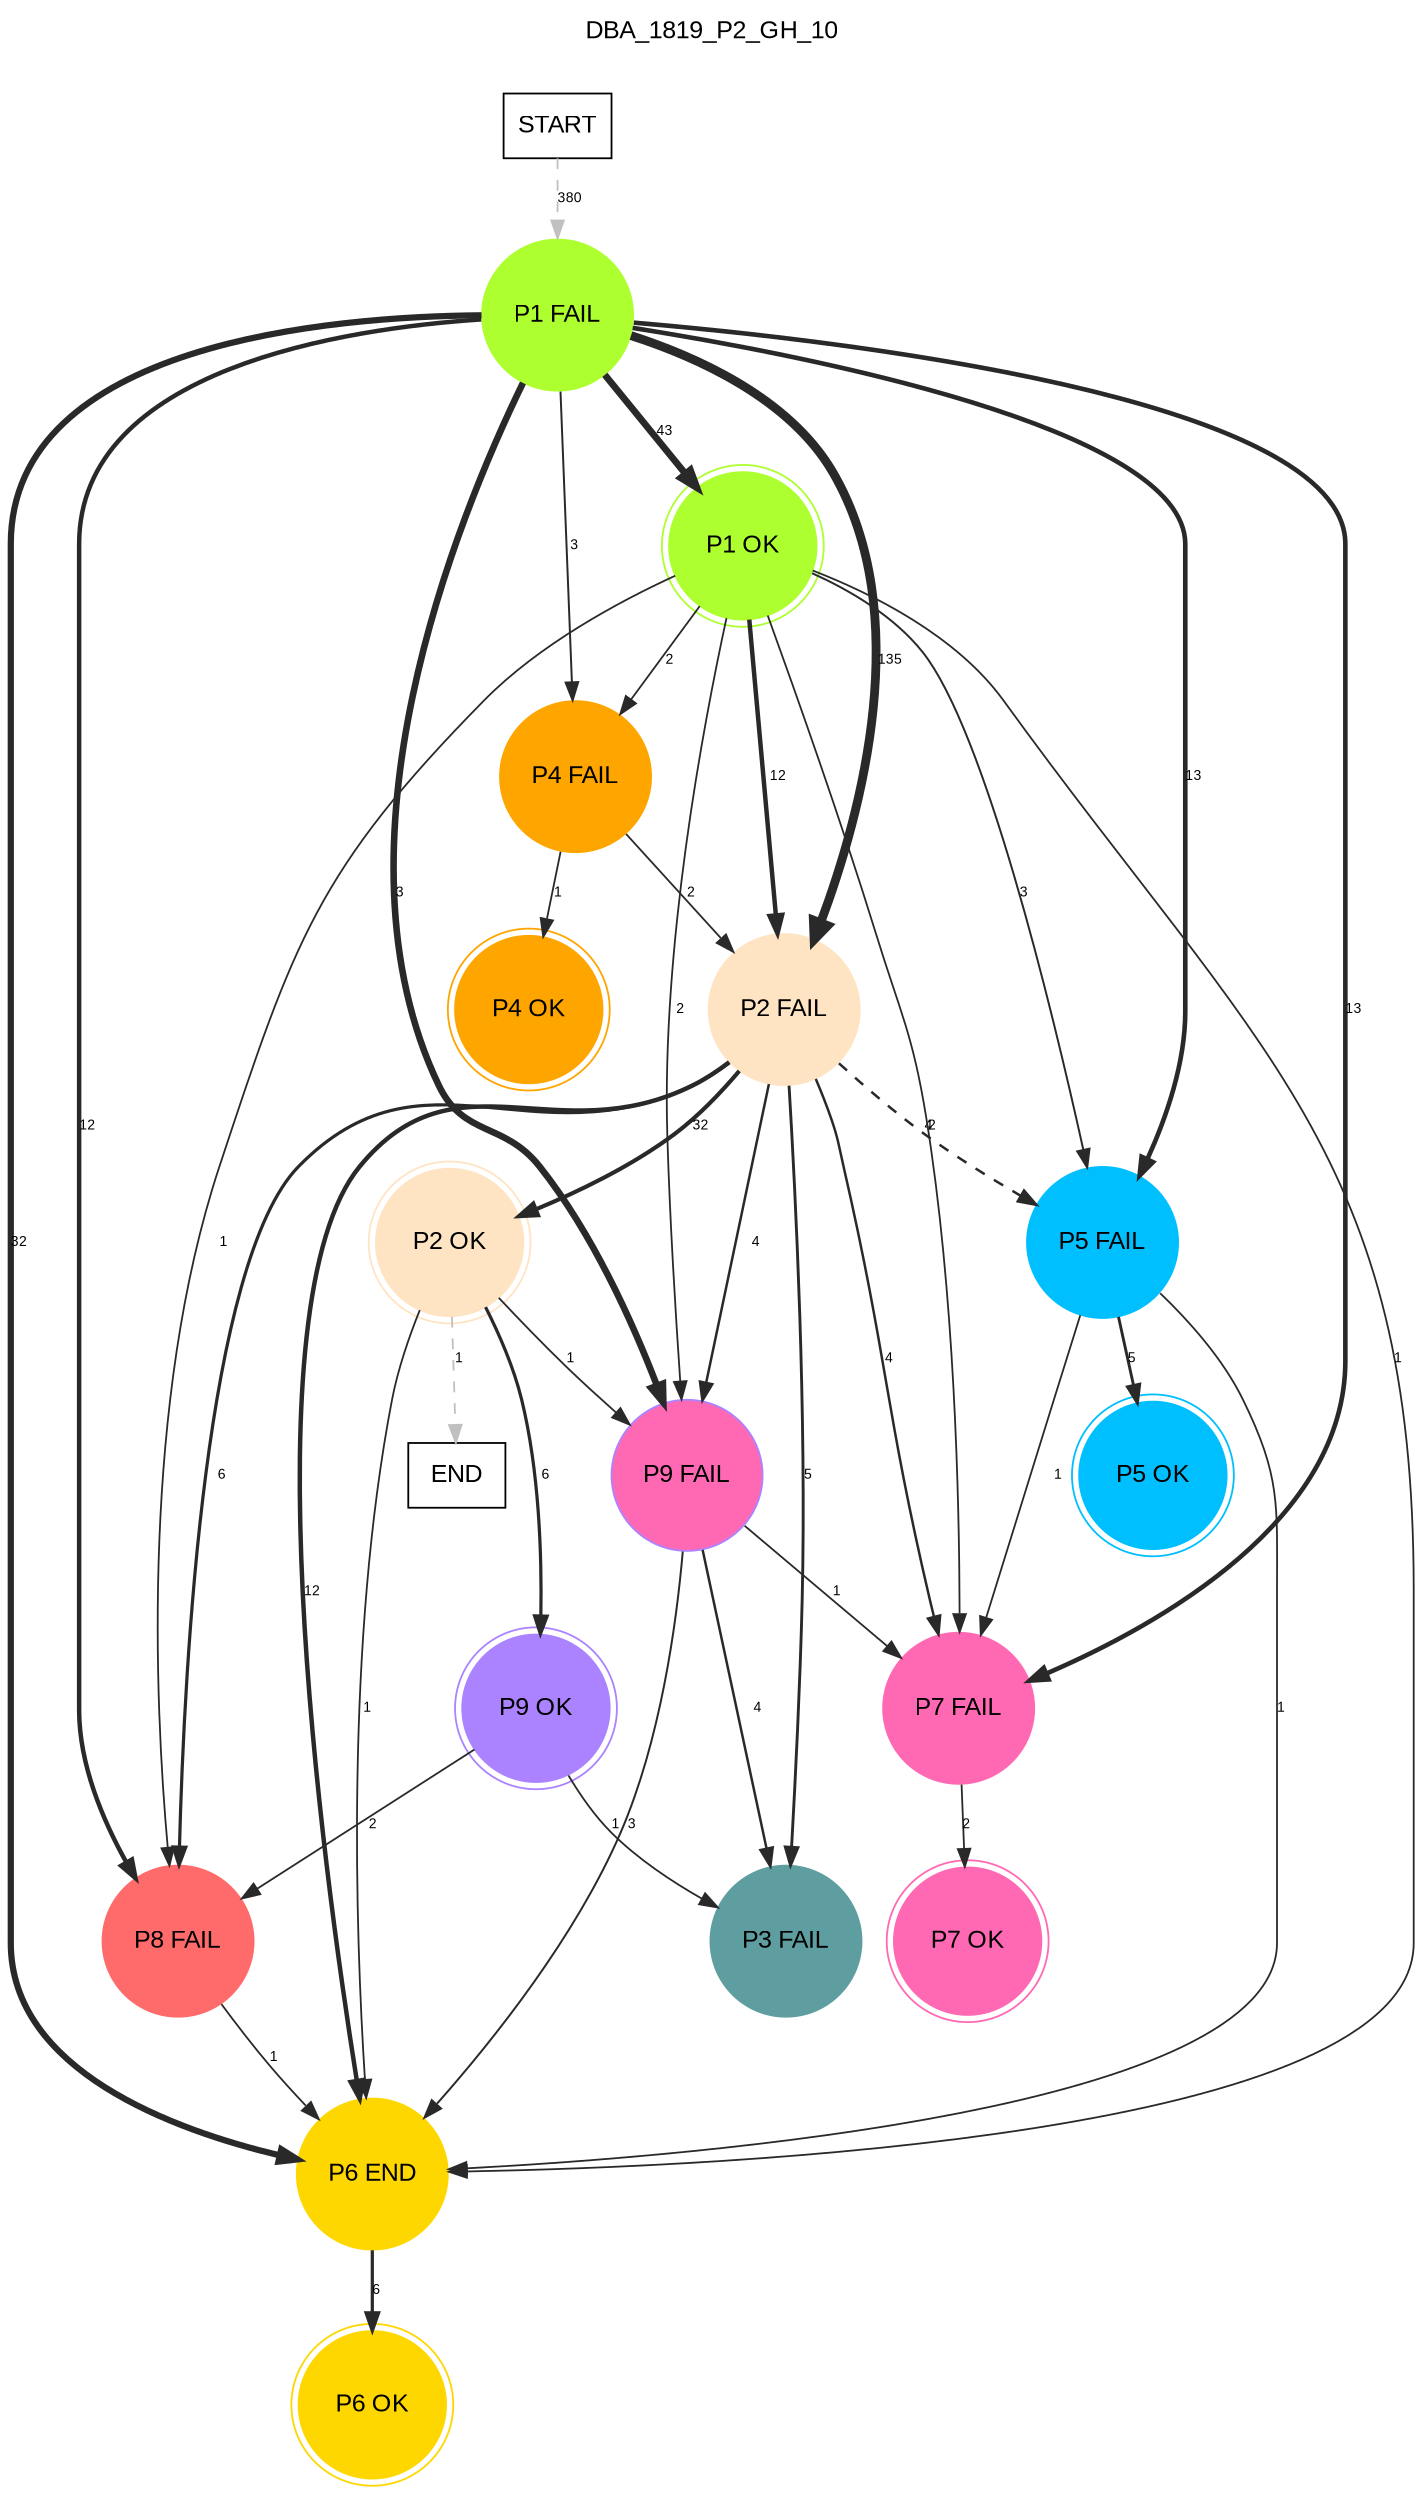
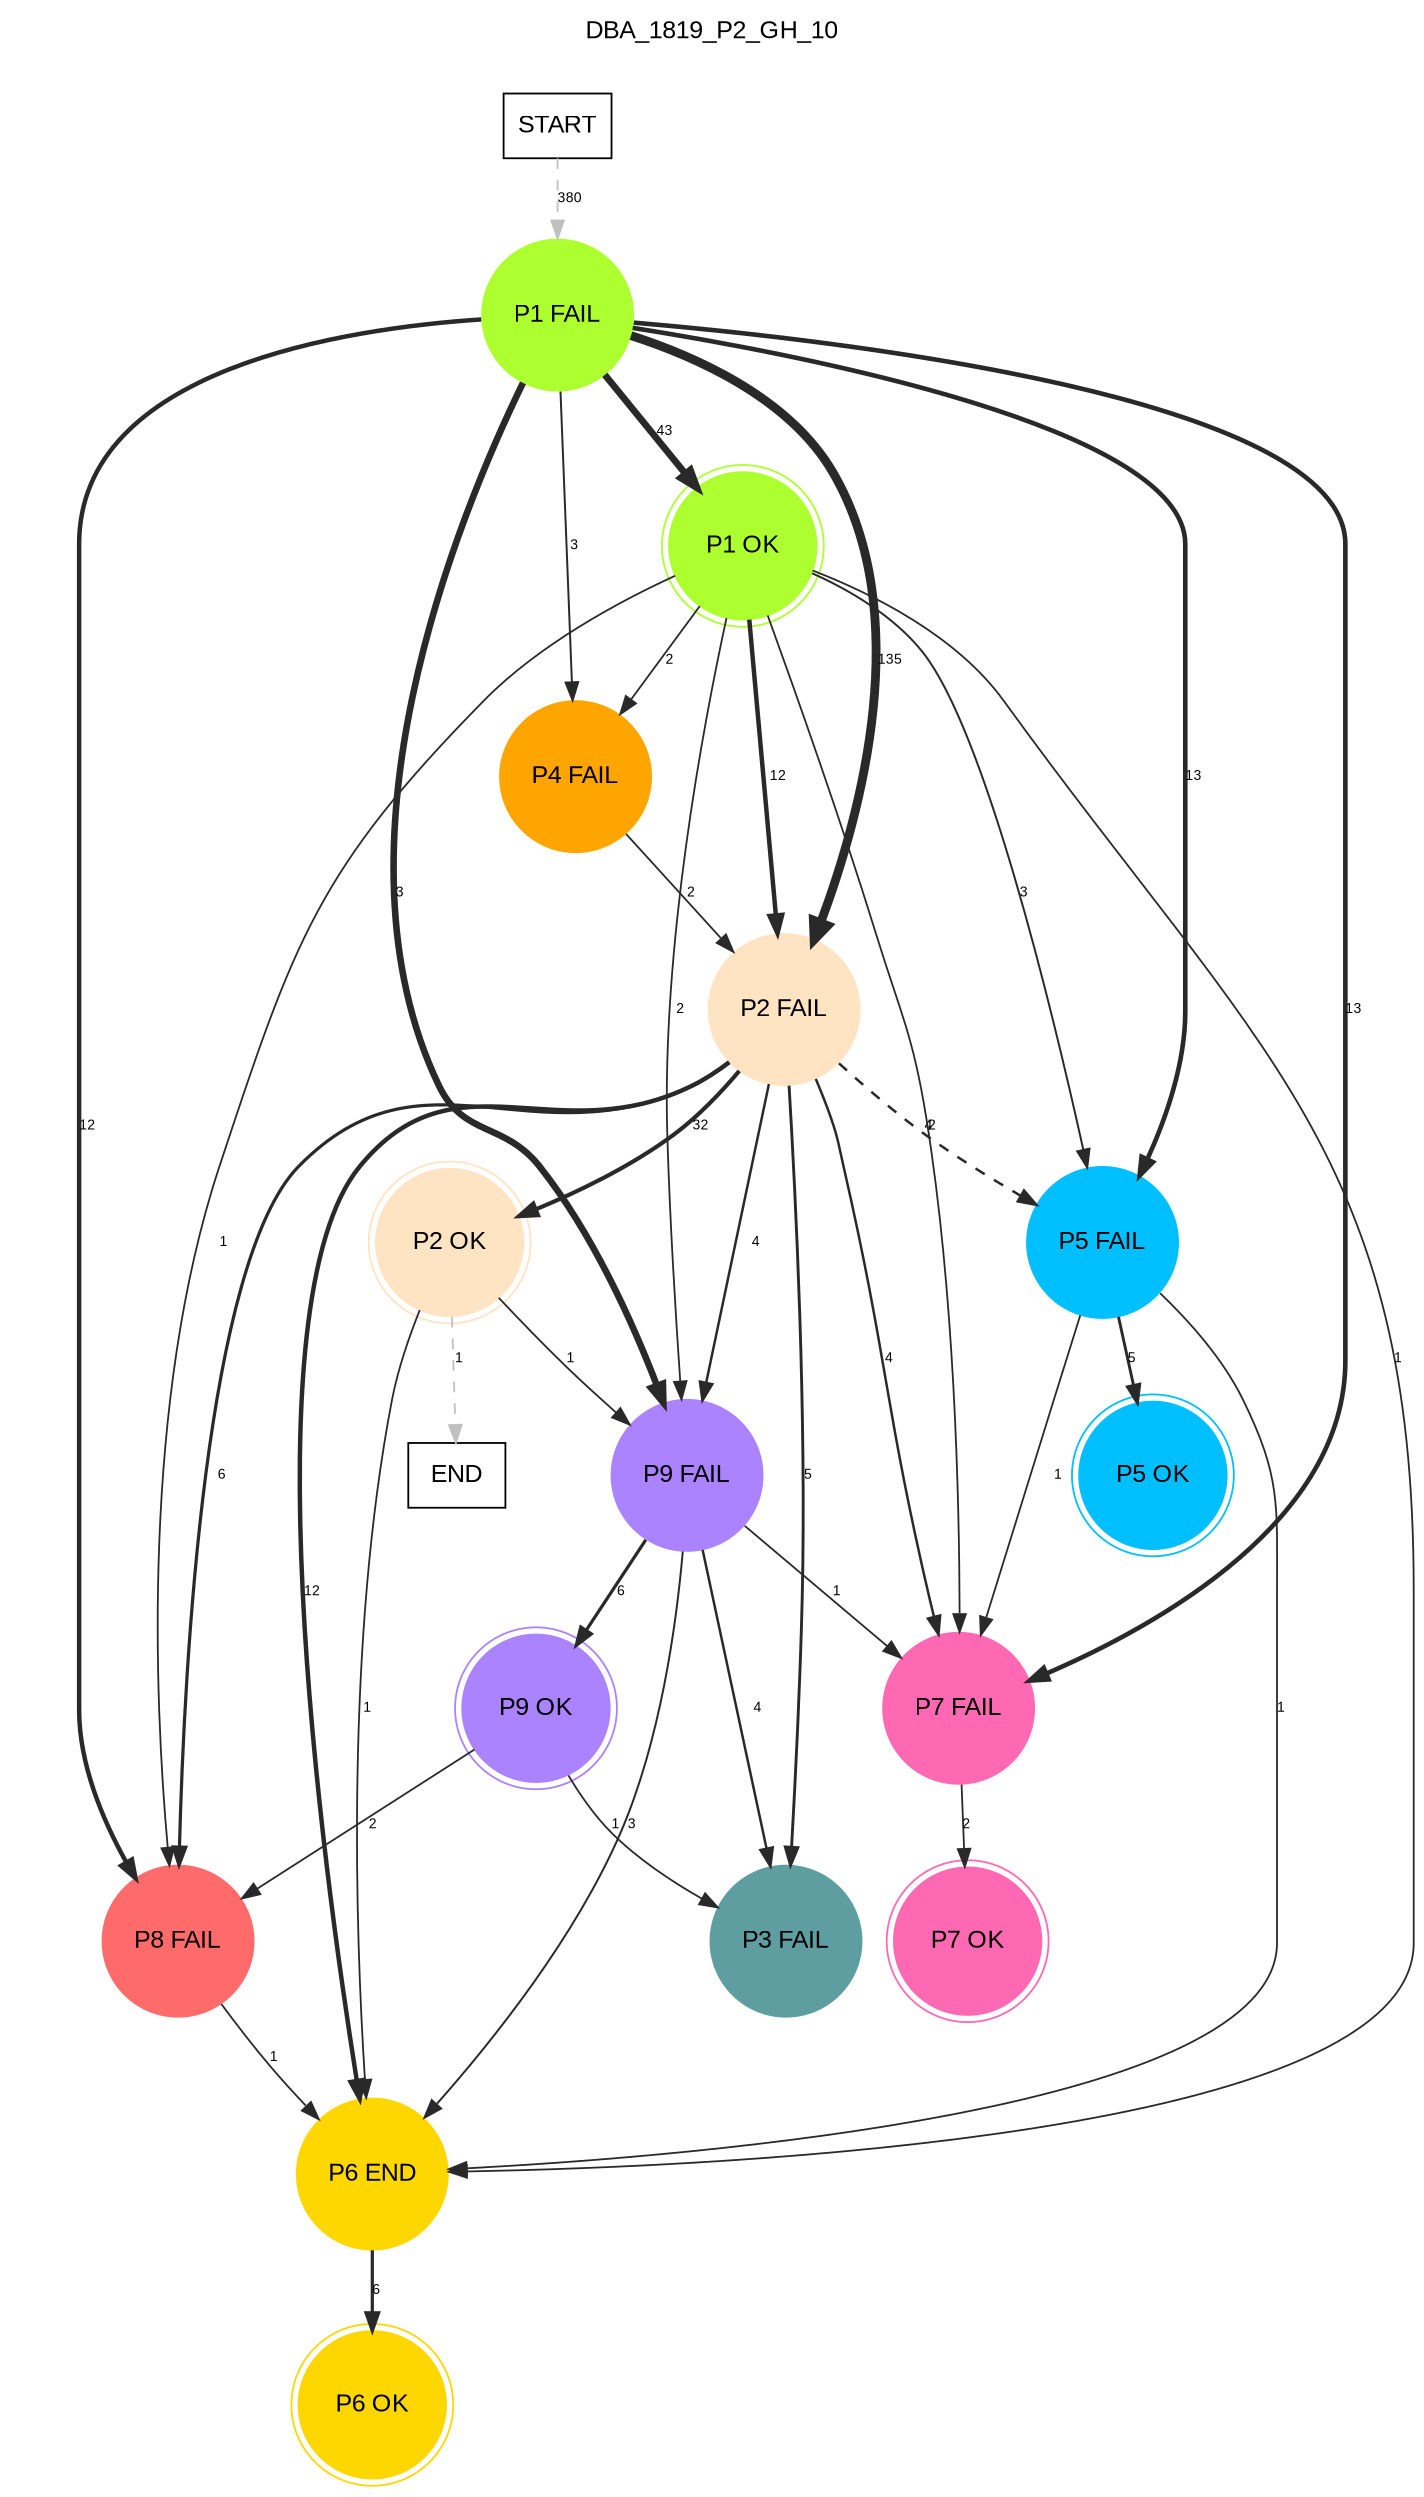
node "P4 OK": removed
edge "P1 FAIL" -> "P6 END": removed, label "32"
edge "P2 OK" -> "P9 OK": now "P9 FAIL" -> "P9 OK"
node "P9 FAIL": fillcolor hotpink -> mediumpurple1
